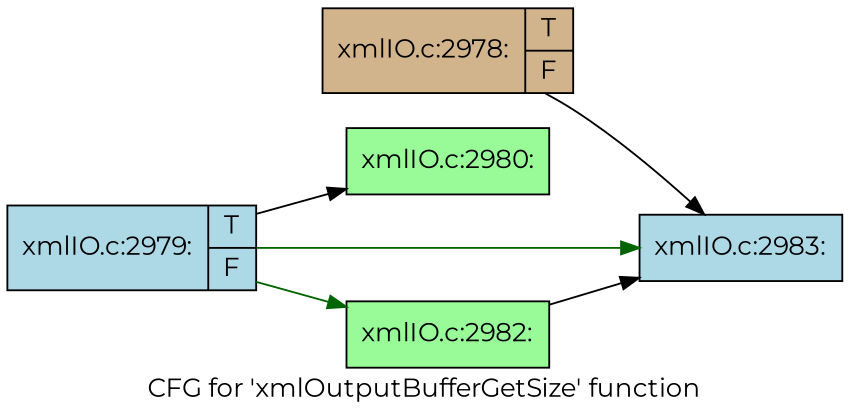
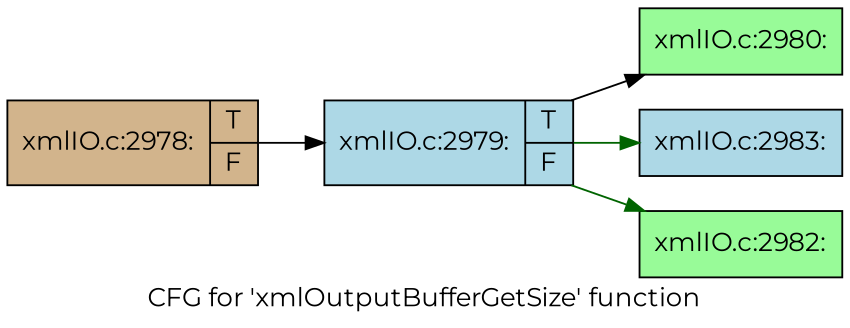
edge "xmlIO.c:2978:" -> "xmlIO.c:2983:": now "xmlIO.c:2978:" -> "xmlIO.c:2979:"
edge "xmlIO.c:2982:" -> "xmlIO.c:2983:": removed
